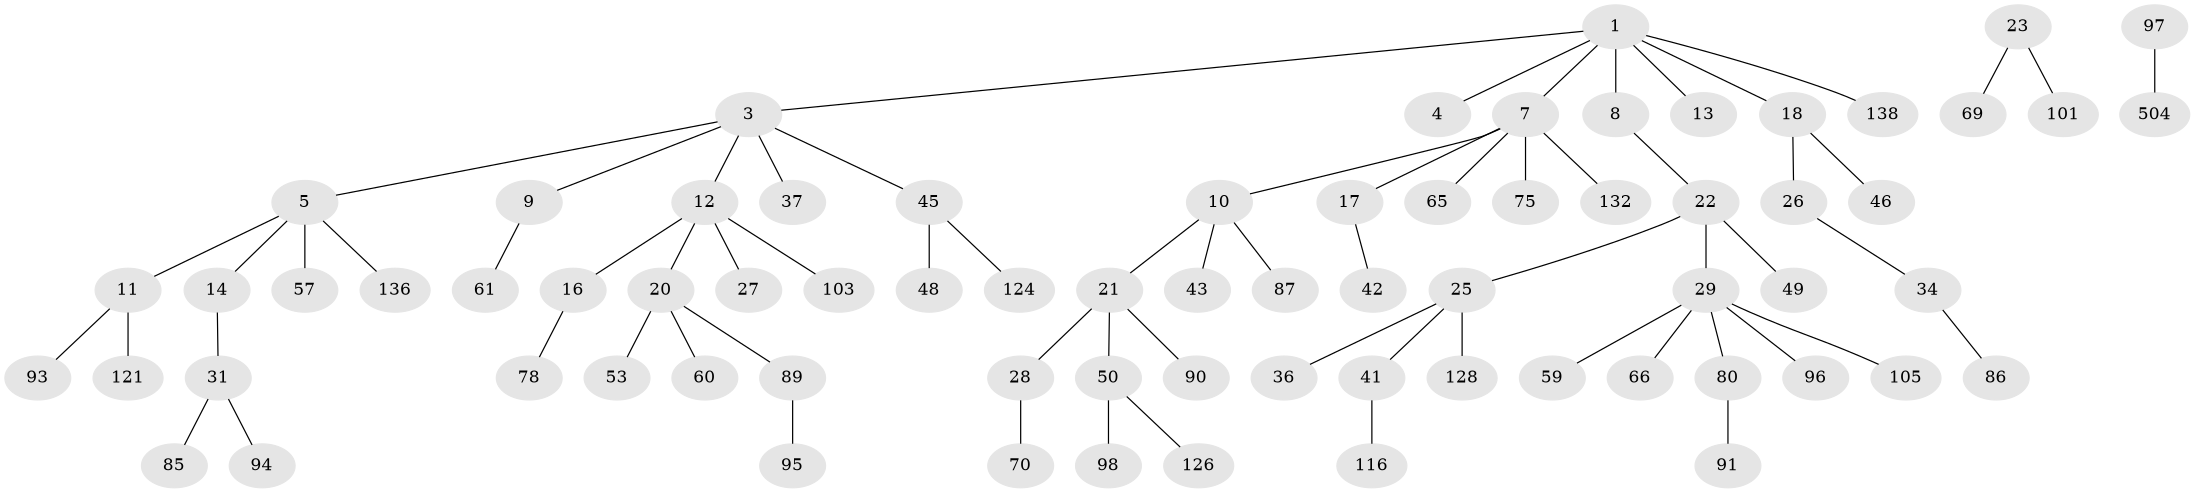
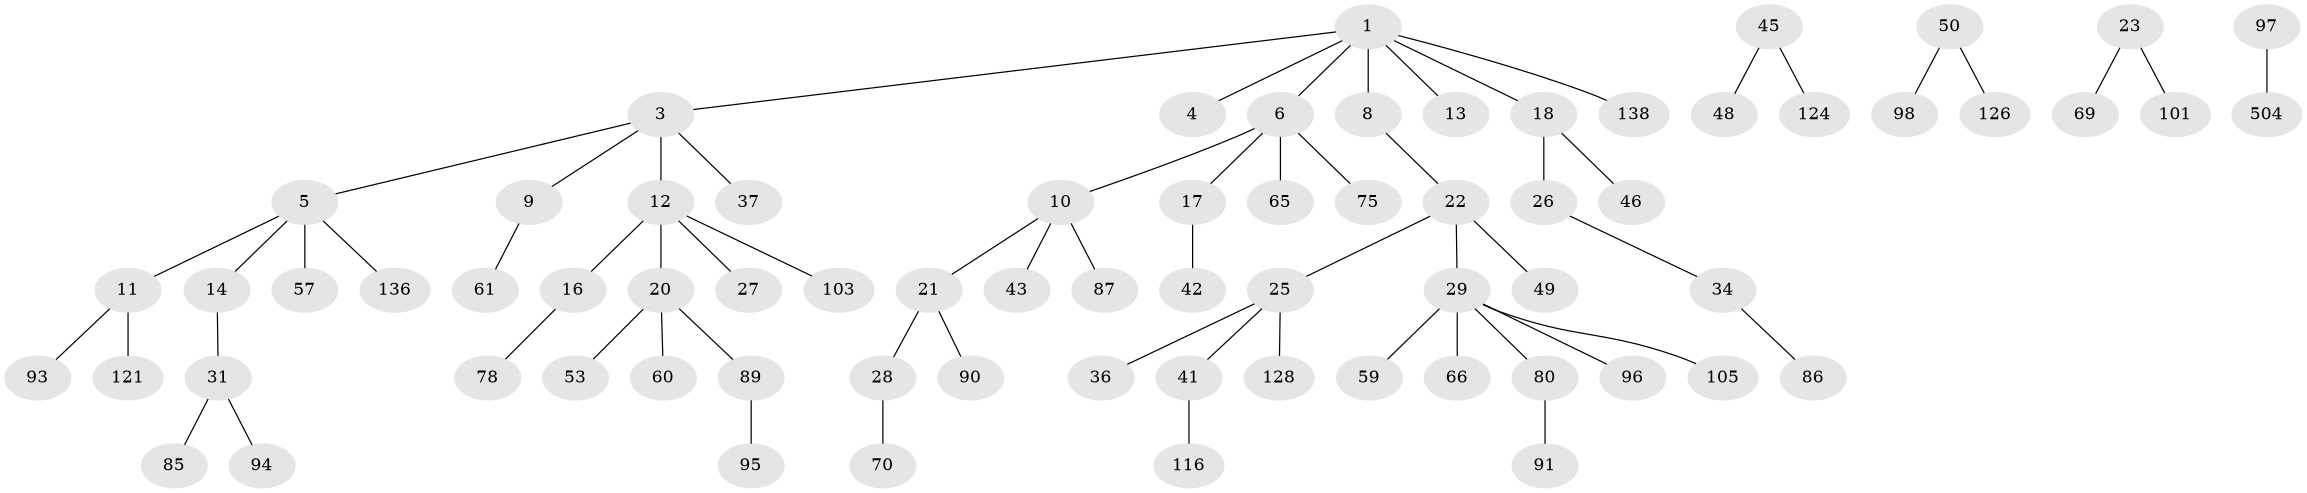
node "7": label "7" -> "6"
edge "3" -- "45": removed
node "132": removed
edge "21" -- "50": removed
